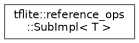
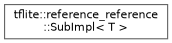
node "tflite::reference_ops ::SubImpl< T >": label "tflite::reference_ops ::SubImpl< T >" -> "tflite::reference_reference ::SubImpl< T >"
